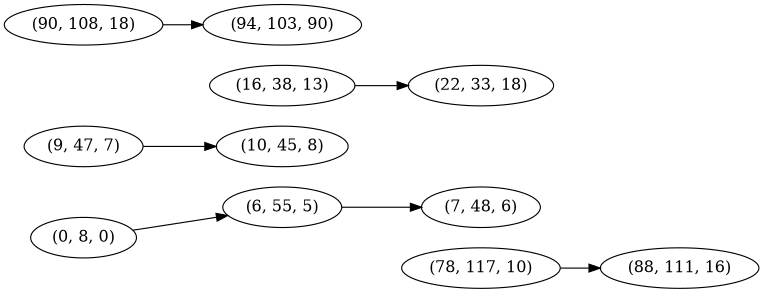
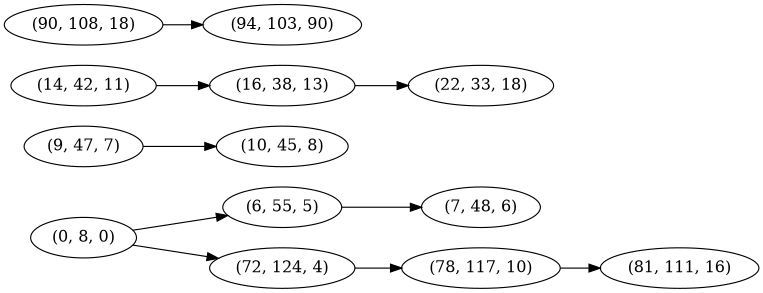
node "(14, 42, 11)": added
node "(72, 124, 4)": added
node "(88, 111, 16)": label "(88, 111, 16)" -> "(81, 111, 16)"
